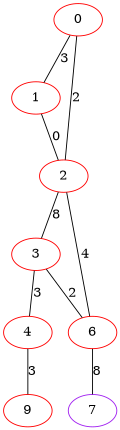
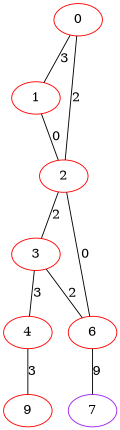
edge "2" -- "3": label "8" -> "2"
edge "2" -- "6": label "4" -> "0"
edge "6" -- "7": label "8" -> "9"
